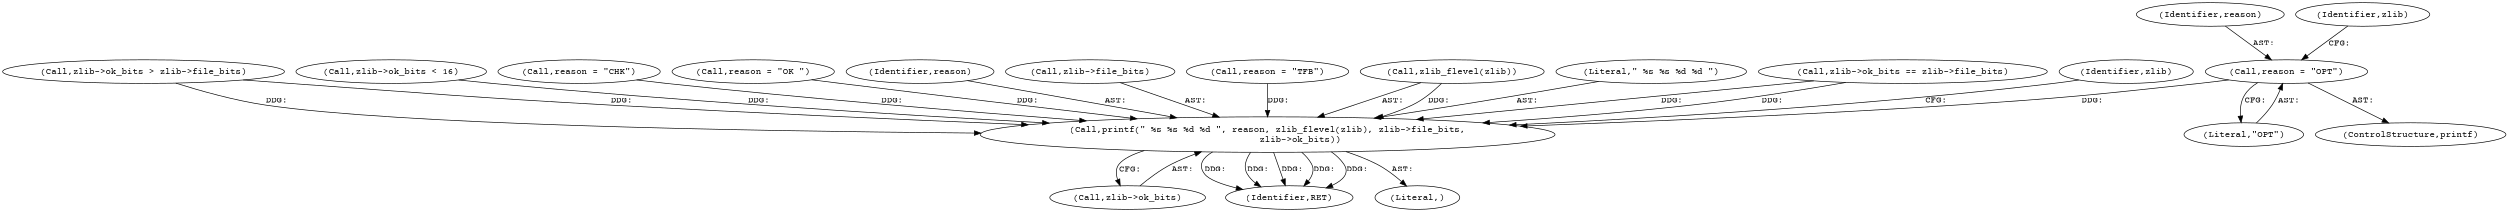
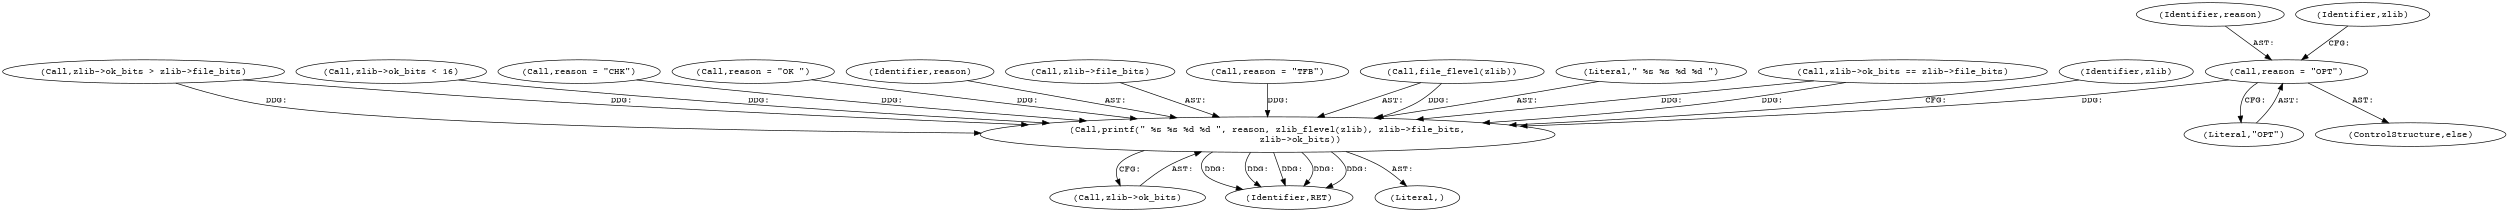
node "(Call,zlib_flevel(zlib))": label "(Call,zlib_flevel(zlib))" -> "(Call,file_flevel(zlib))"
node "(ControlStructure,printf)": label "(ControlStructure,printf)" -> "(ControlStructure,else)"
